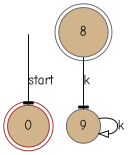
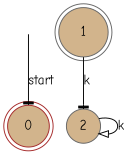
node "8": label "8" -> "1"
node "9": label "9" -> "2"
